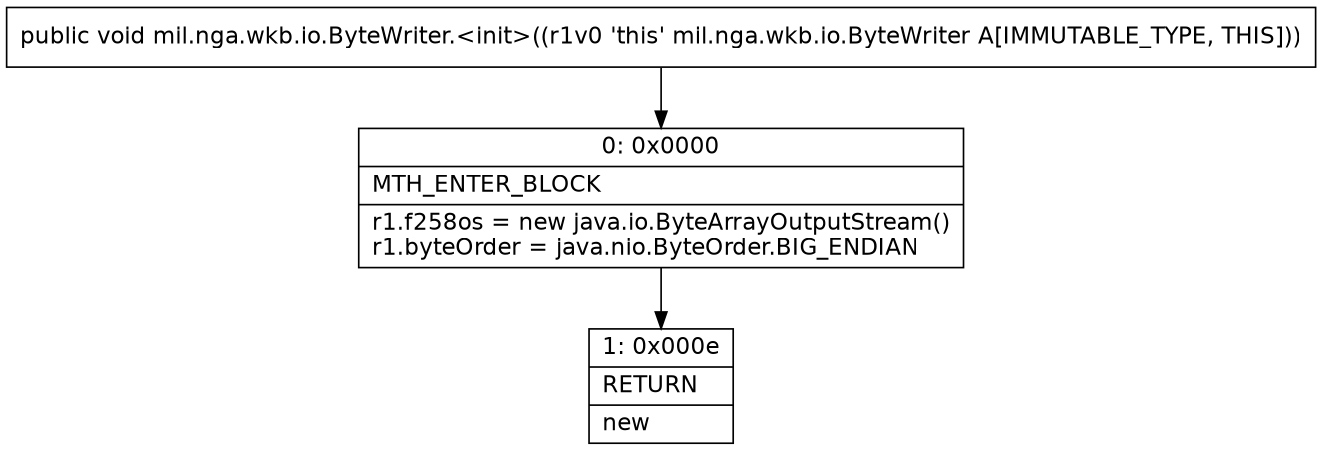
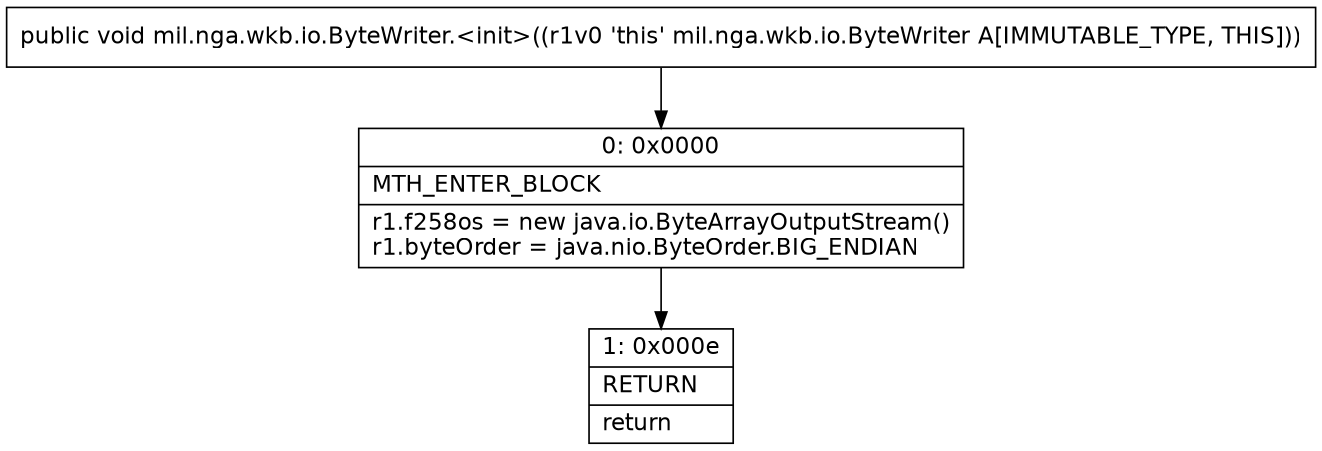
node "1: 0x000e": text "new" -> "return"
